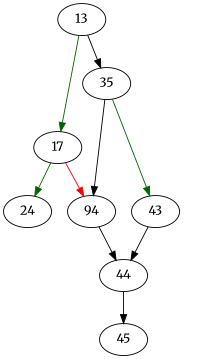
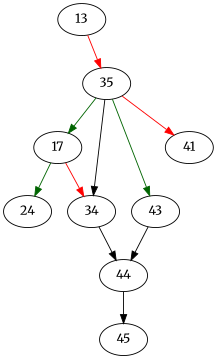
edge "13" -> "35": color black -> red
edge "13" -> "17": now "35" -> "17"
node "41": added
node "94": label "94" -> "34"
